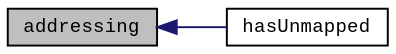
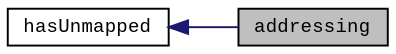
edge "hasUnmapped" -> "addressing": reversed
